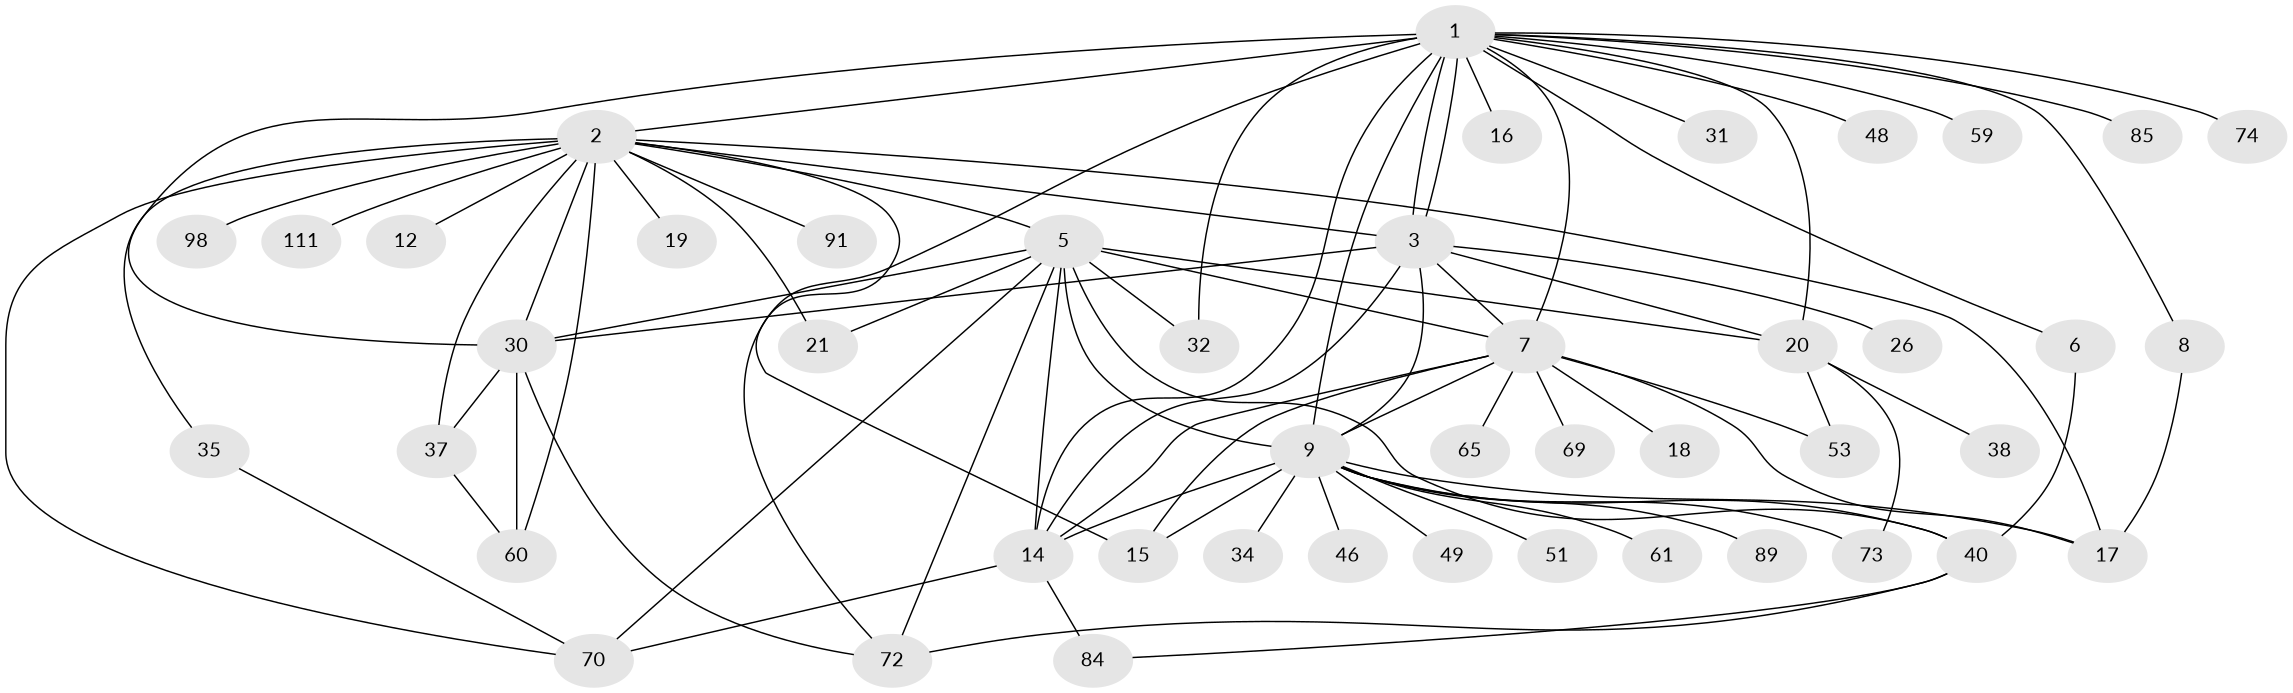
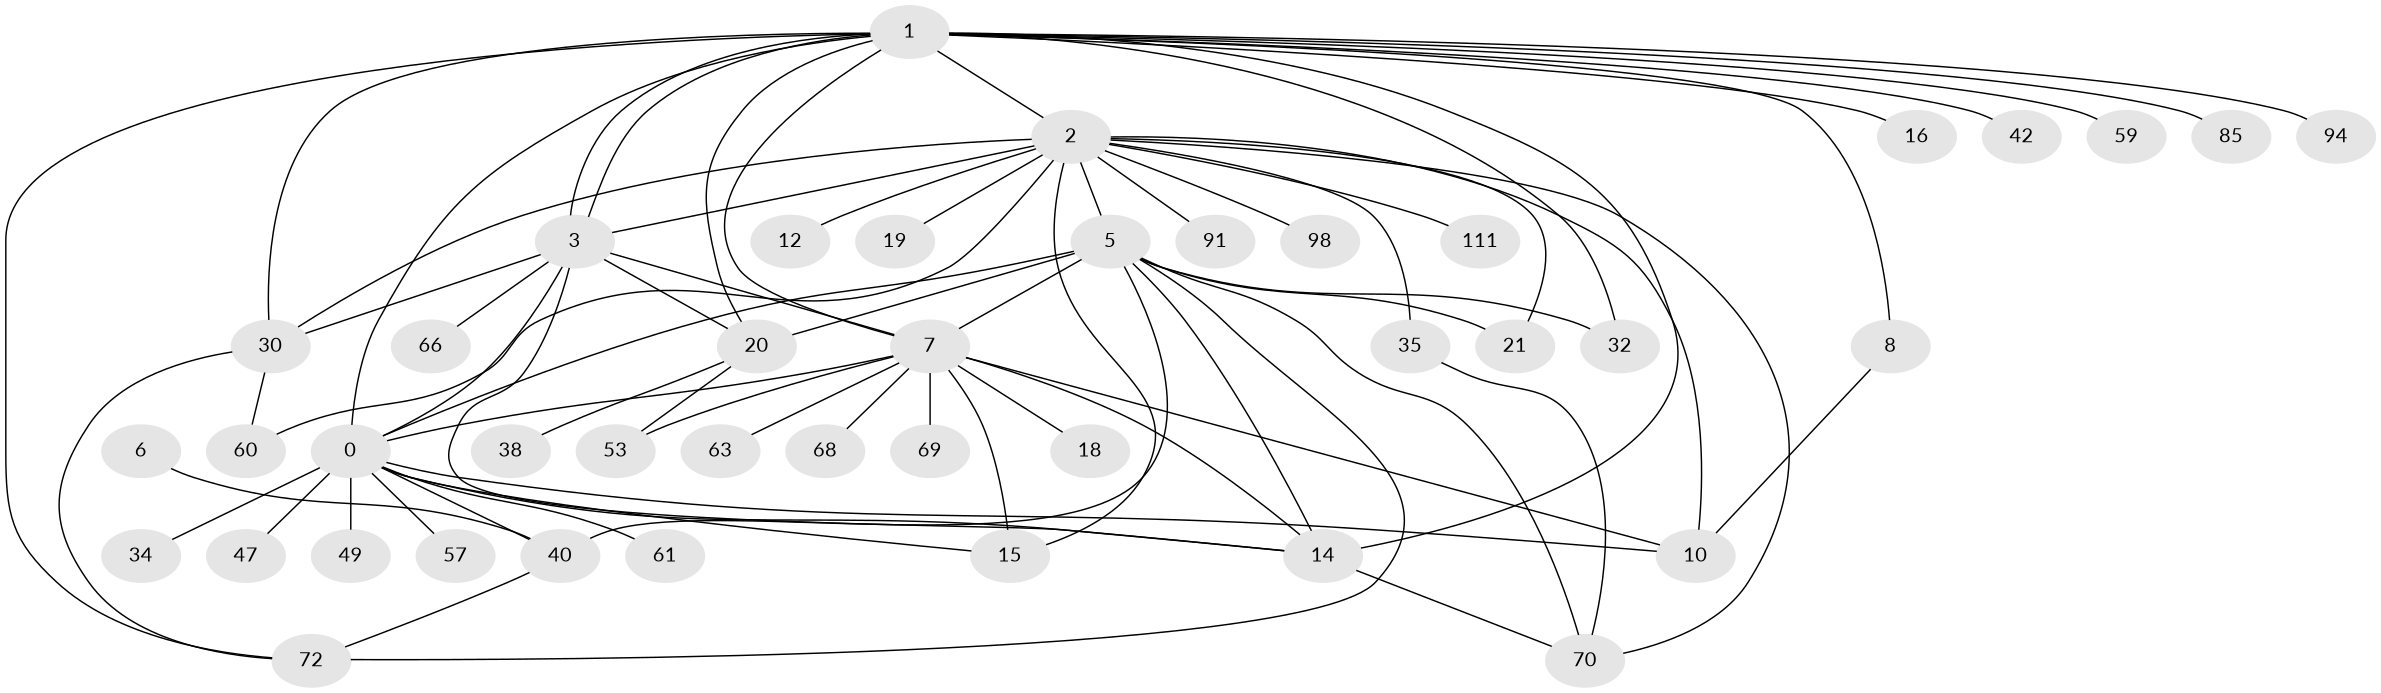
node "31": removed
node "48": label "48" -> "42"
node "74": label "74" -> "94"
edge "1" -- "6": removed
edge "5" -- "30": removed
node "26": label "26" -> "66"
node "37": removed
node "68": added
node "9": label "9" -> "0"
node "65": label "65" -> "63"
node "46": label "46" -> "47"
node "51": label "51" -> "57"
node "89": removed
node "73": removed
node "17": label "17" -> "10"
node "84": removed
